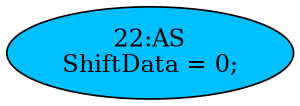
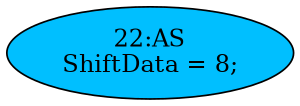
node "22:AS ShiftData = 0;": label "22:AS ShiftData = 0;" -> "22:AS ShiftData = 8;"
